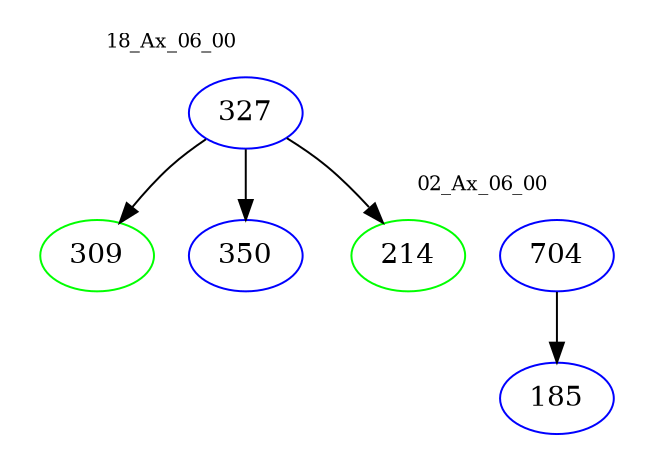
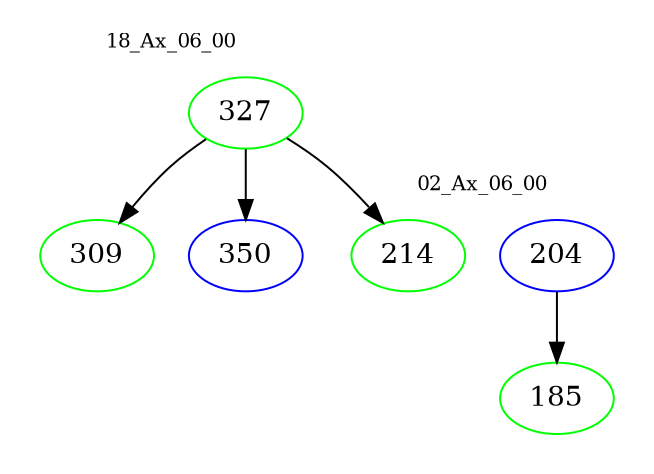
node "327": color blue -> green
node "704": label "704" -> "204"
node "185": color blue -> green
